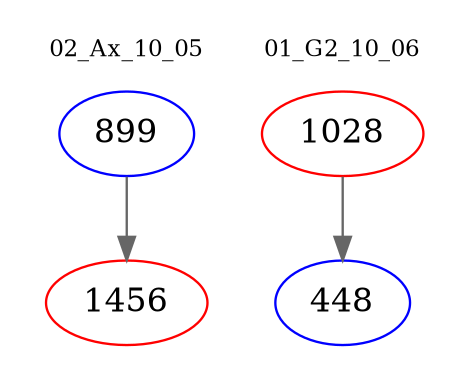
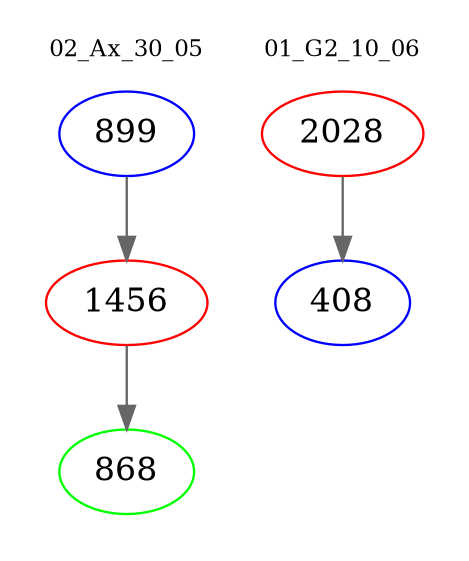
cluster "02_Ax_10_05": label "02_Ax_10_05" -> "02_Ax_30_05"
node "1028": label "1028" -> "2028"
node "448": label "448" -> "408"
node "868": added
